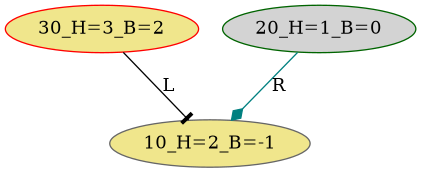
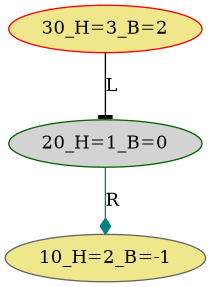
edge "30_H=3_B=2" -> "10_H=2_B=-1": now "30_H=3_B=2" -> "20_H=1_B=0"
